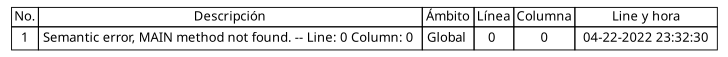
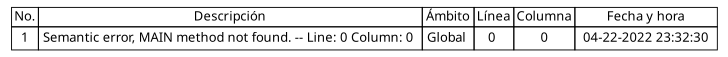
node "No.": text "Line y hora" -> "Fecha y hora"
